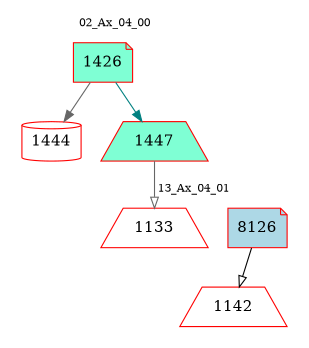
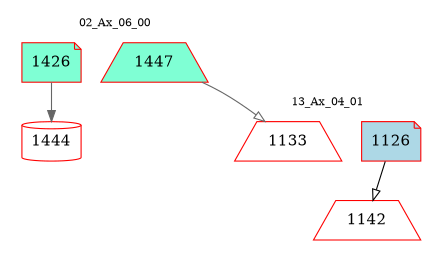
cluster "02_Ax_04_00": label "02_Ax_04_00" -> "02_Ax_06_00"
edge "1426" -> "1447": removed
node "8126": label "8126" -> "1126"
